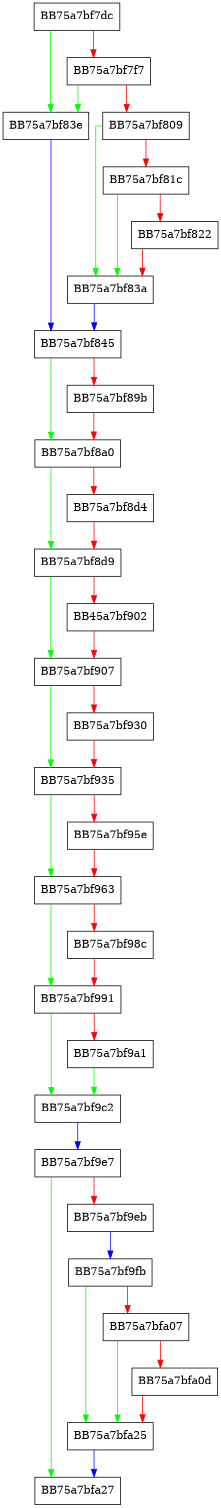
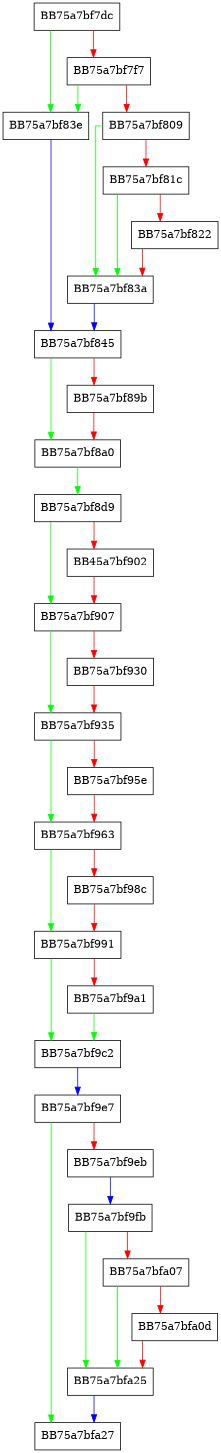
node "BB75a7bf8d4": removed
